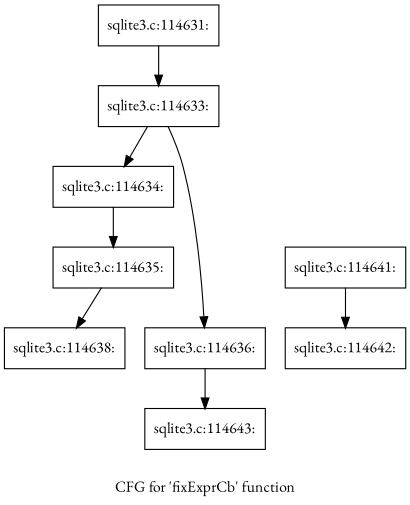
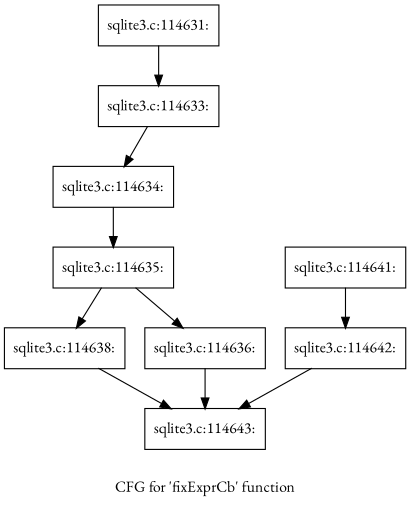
edge "sqlite3.c:114633:" -> "sqlite3.c:114636:": now "sqlite3.c:114635:" -> "sqlite3.c:114636:"
edge "sqlite3.c:114638:" -> "sqlite3.c:114643:": added
edge "sqlite3.c:114642:" -> "sqlite3.c:114643:": added
